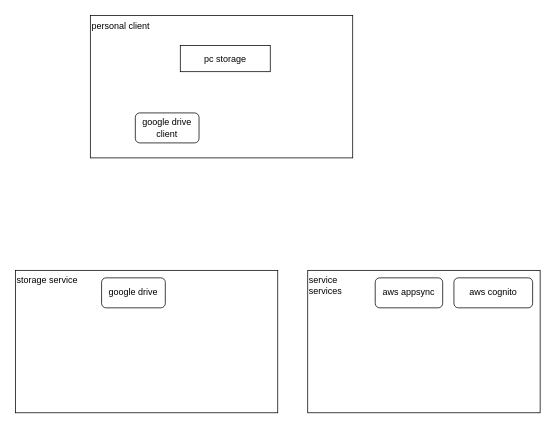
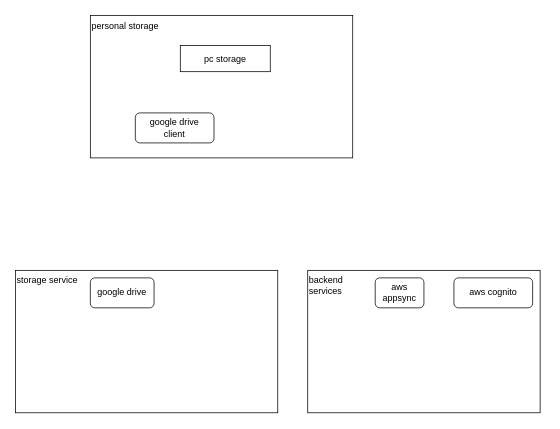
node "personal client": label "personal client" -> "personal storage"
node "google drive client": size 64x30 -> 79x30
node "service services": label "service services" -> "backend services"
node "google drive": moved (134, 293) -> (122, 293)
node "aws appsync": size 68x30 -> 49x30
